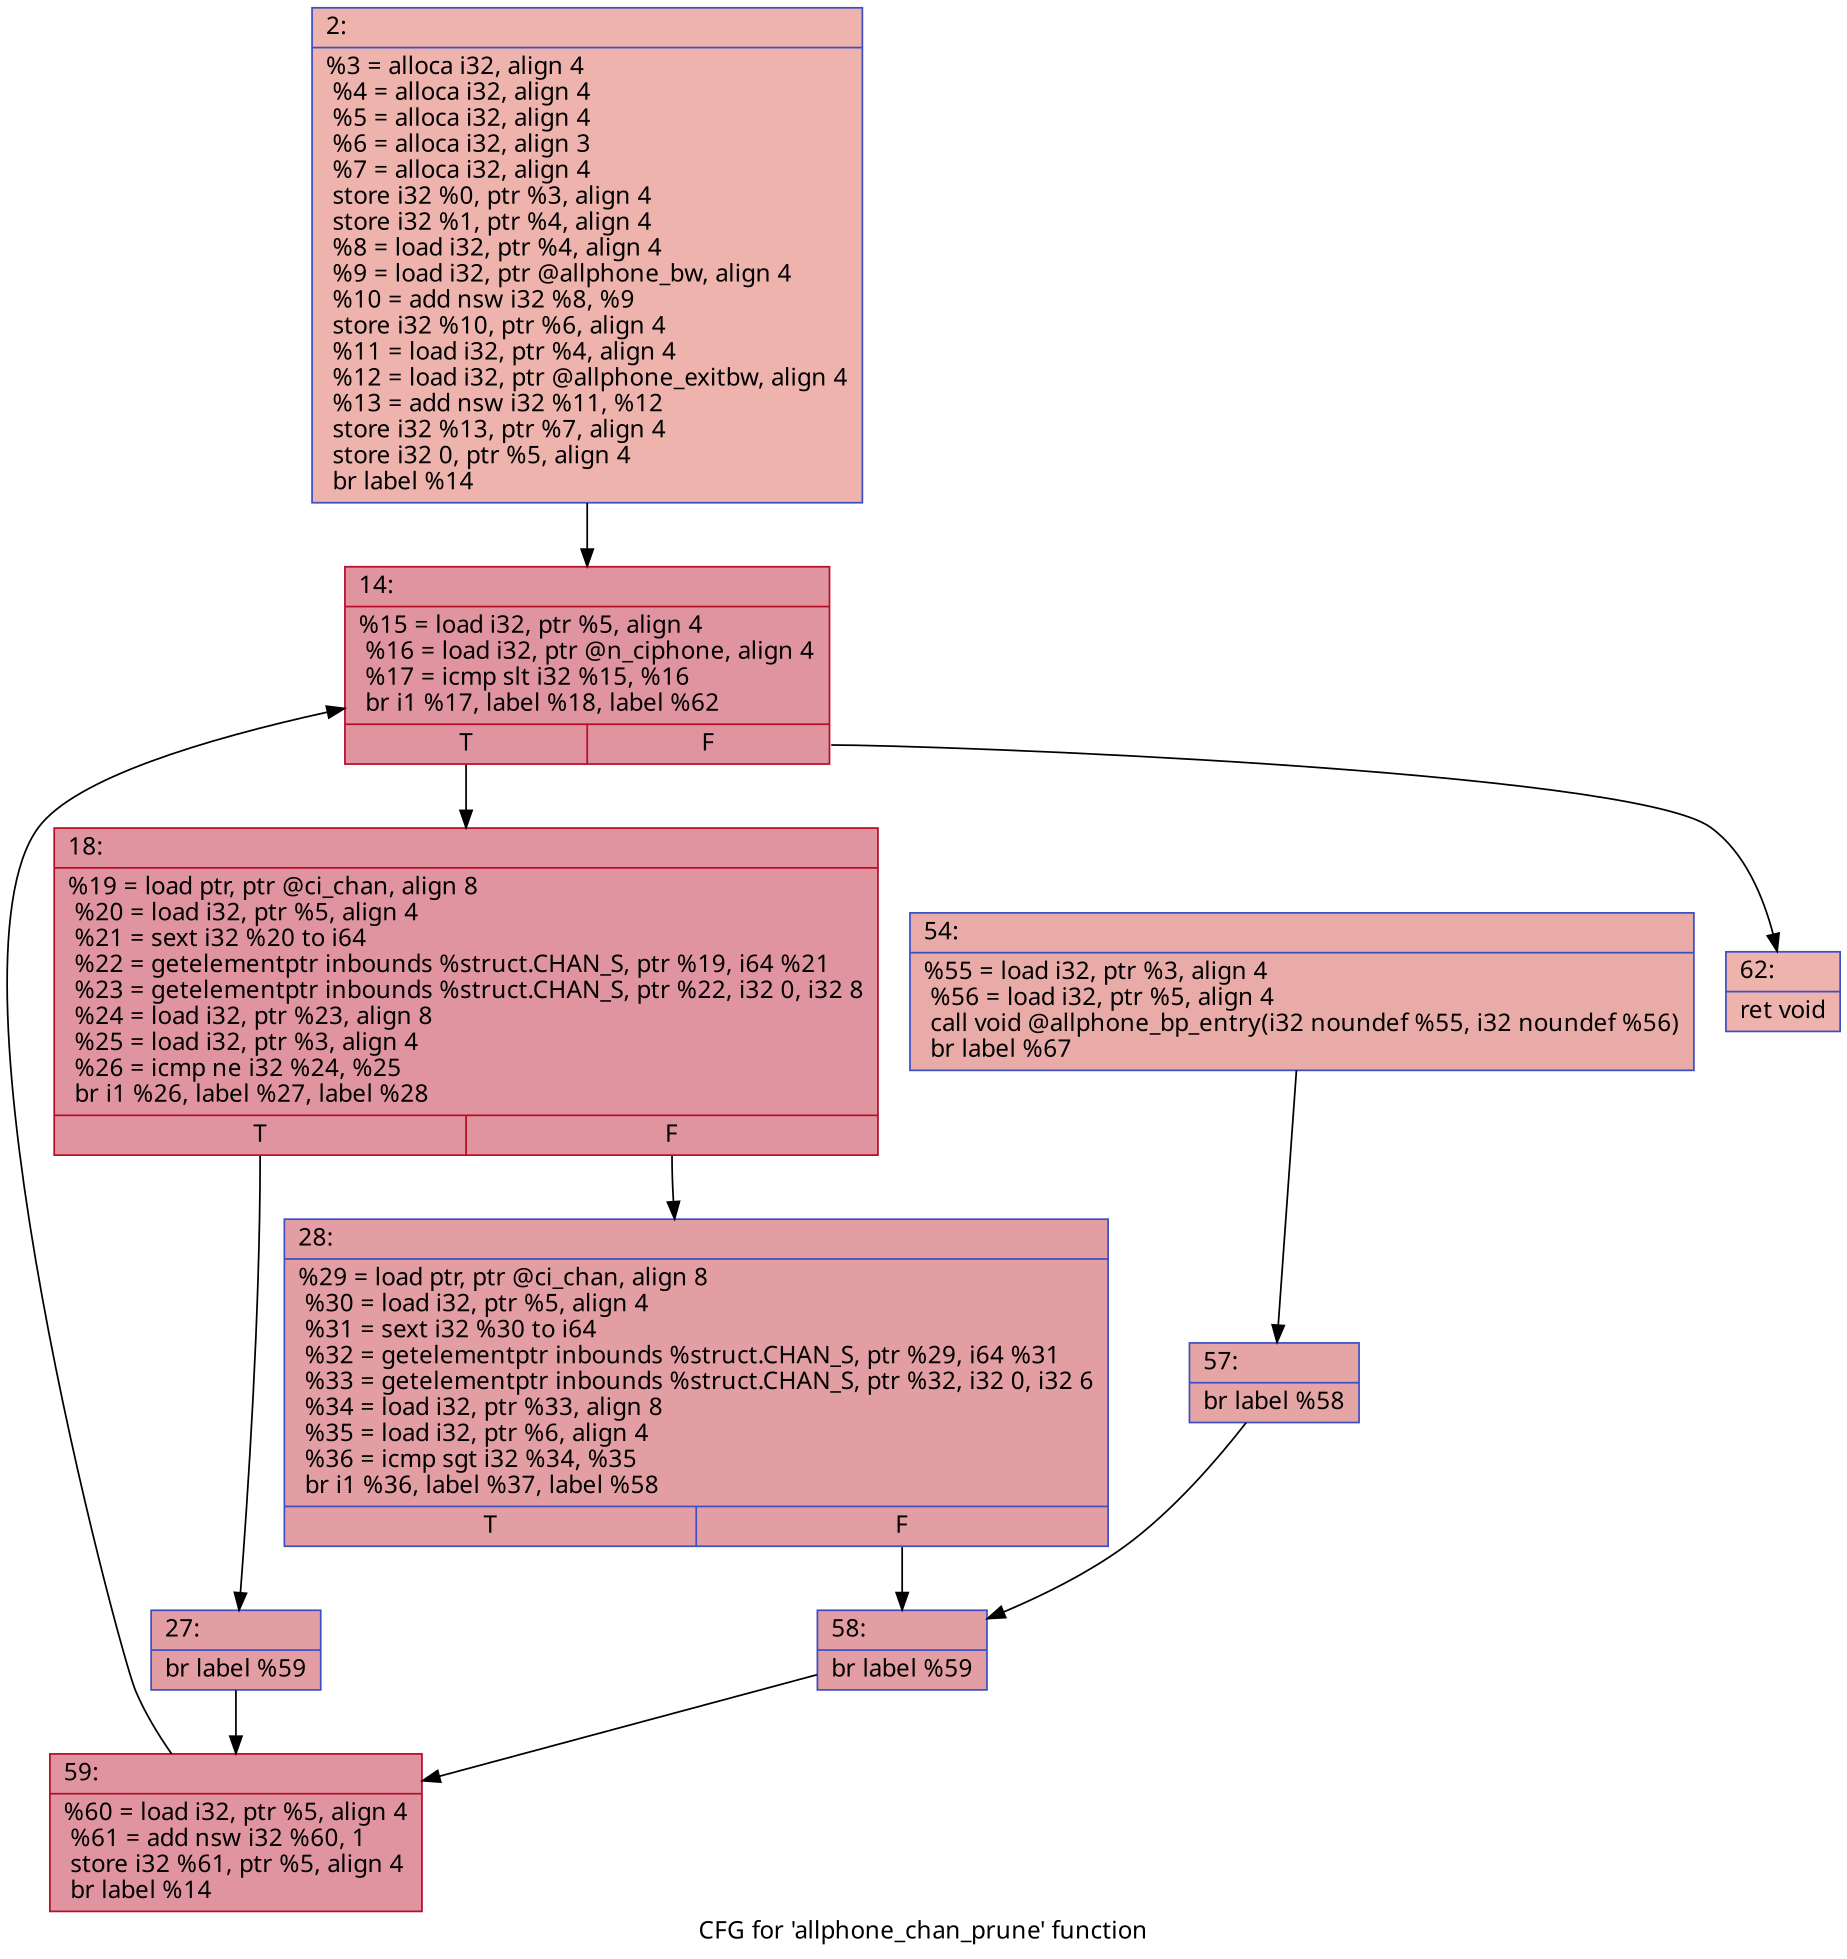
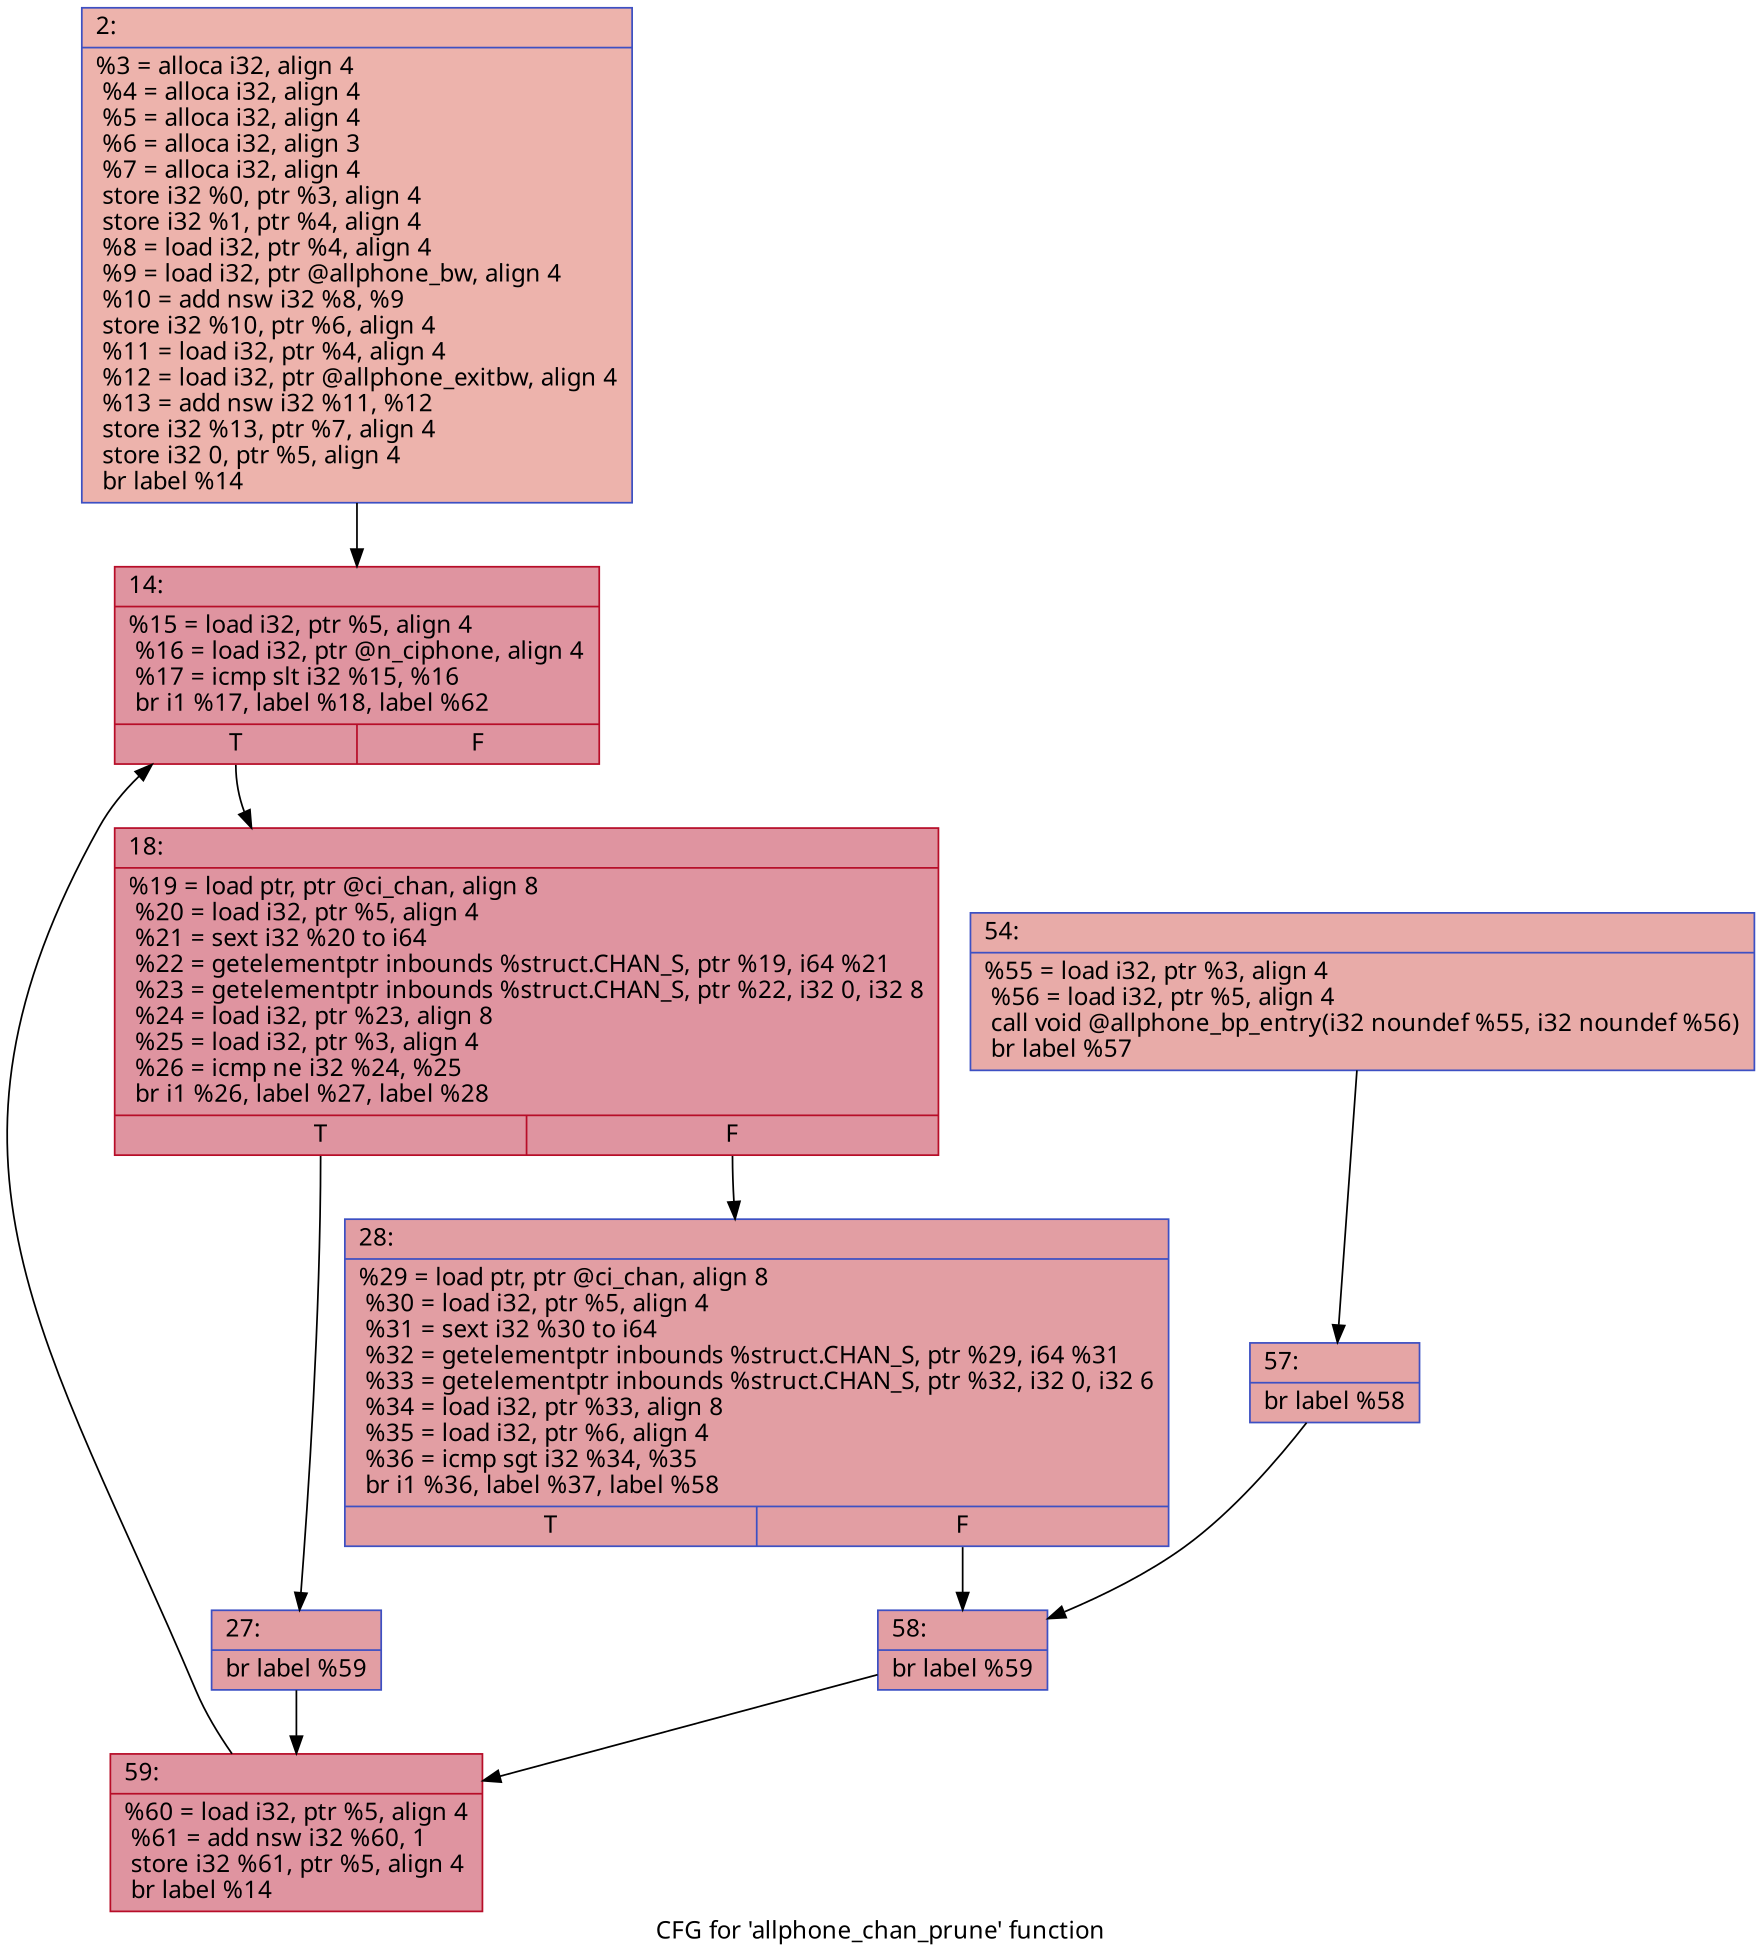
node "62:": removed
node "54:": text "br label %67" -> "br label %57"
